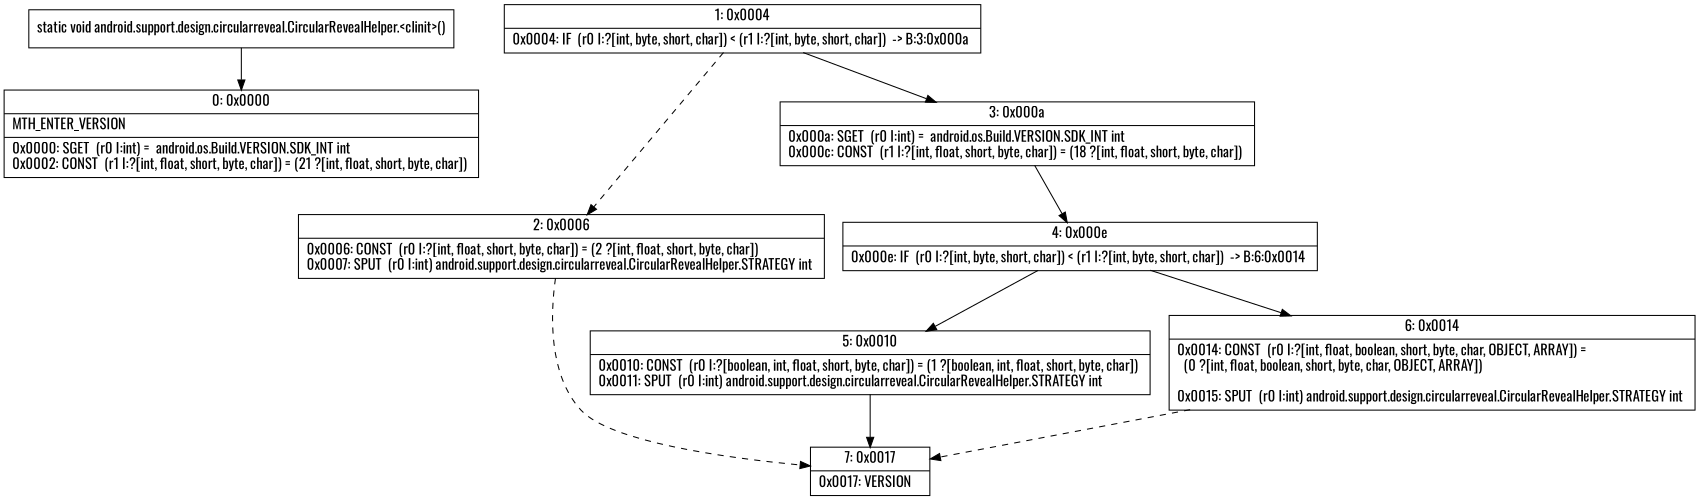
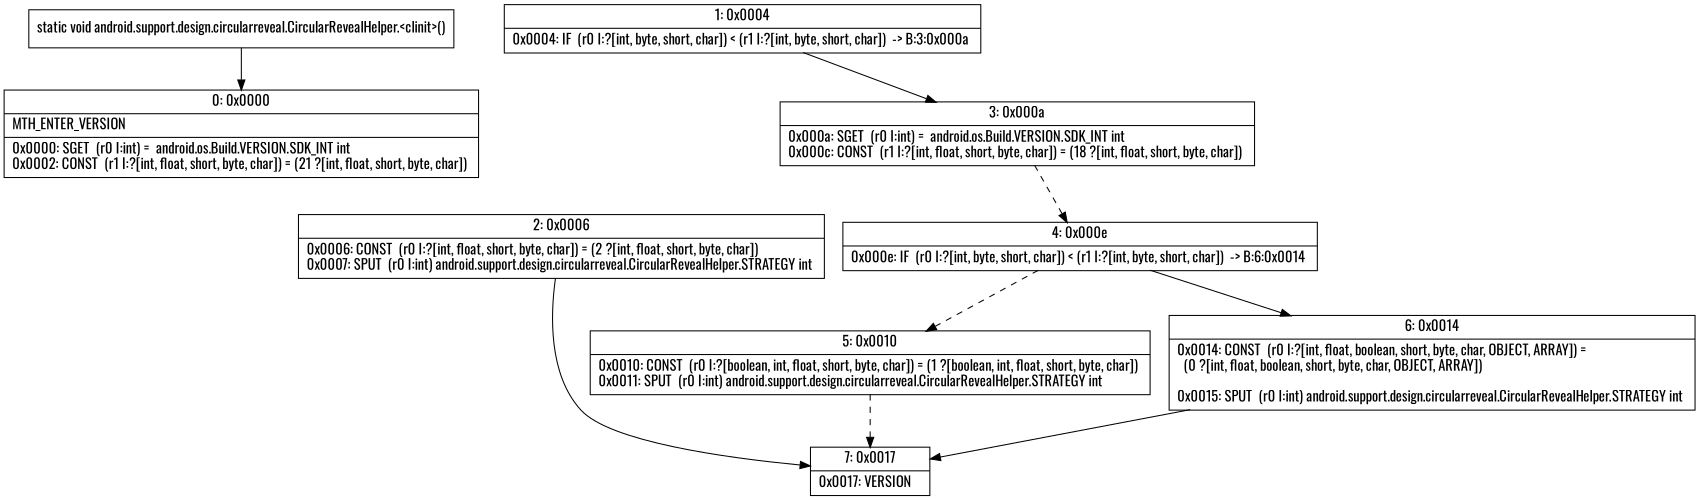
edge "1: 0x0004" -> "2: 0x0006": removed
edge "3: 0x000a" -> "4: 0x000e": style solid -> dashed
edge "4: 0x000e" -> "5: 0x0010": style solid -> dashed
edge "5: 0x0010" -> "7: 0x0017": style solid -> dashed
edge "2: 0x0006" -> "7: 0x0017": style dashed -> solid
edge "6: 0x0014" -> "7: 0x0017": style dashed -> solid
